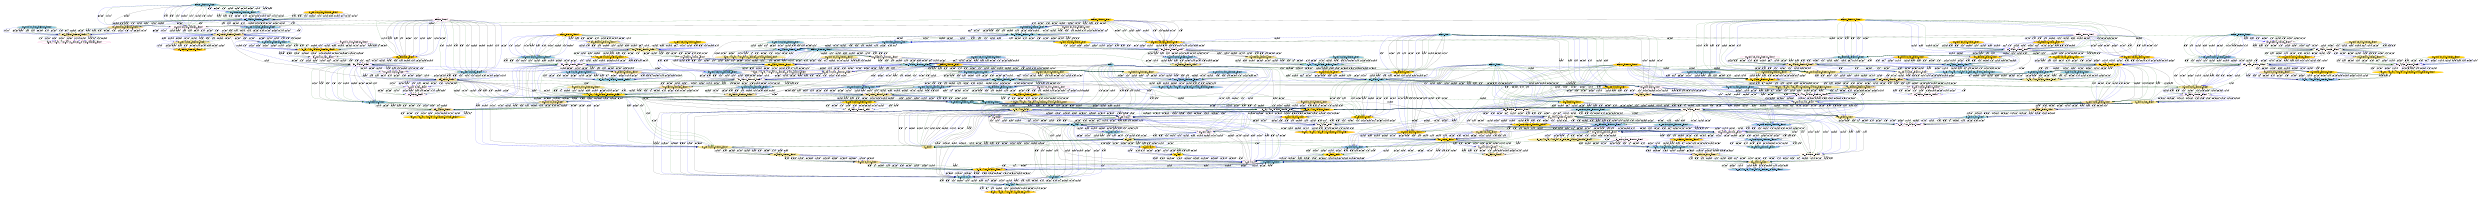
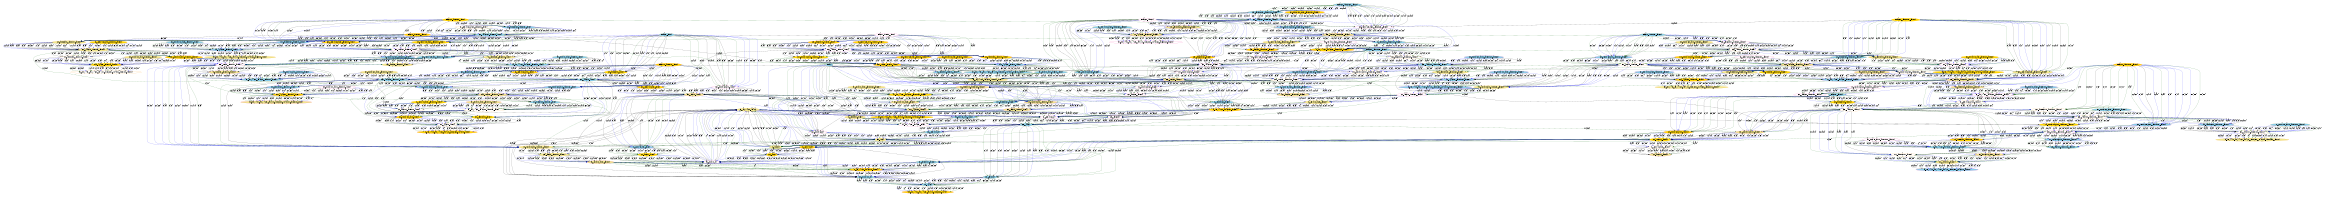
edge "end@z1$ = f$ x1$|?" -> "z2$ = n0$ @ z2$-@z2$ = f$ x2$|z1$ = f$ x1$|?": reversed
